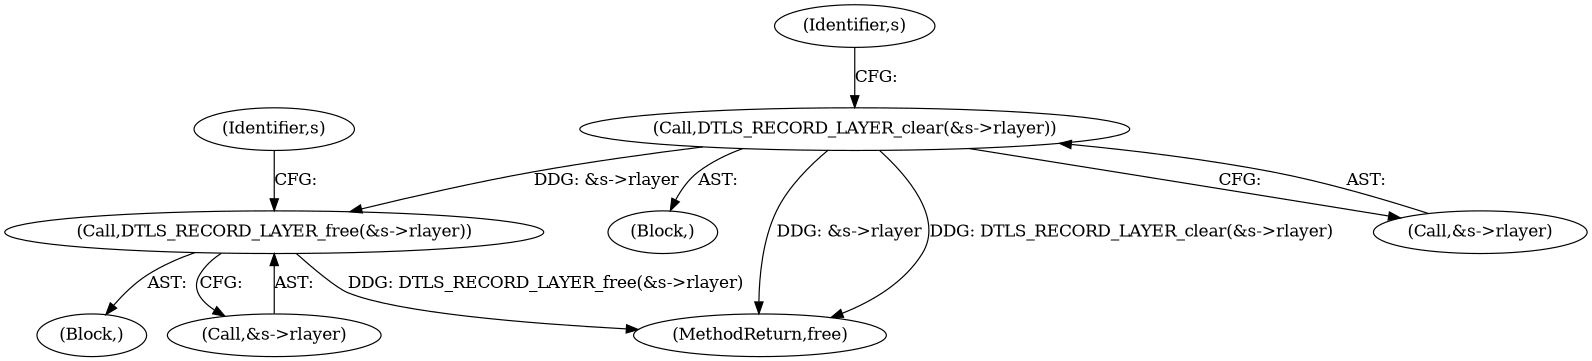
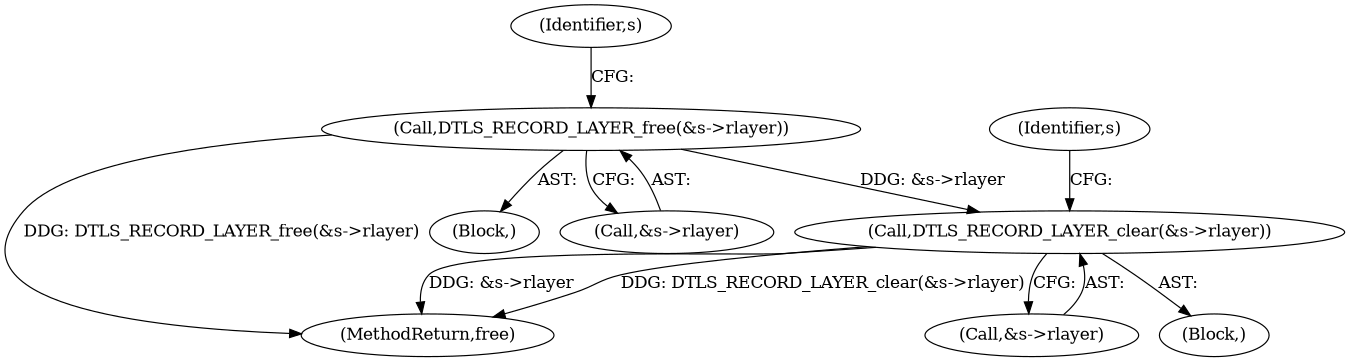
edge "(Call,DTLS_RECORD_LAYER_clear(&s->rlayer))" -> "(Call,DTLS_RECORD_LAYER_free(&s->rlayer))": reversed
